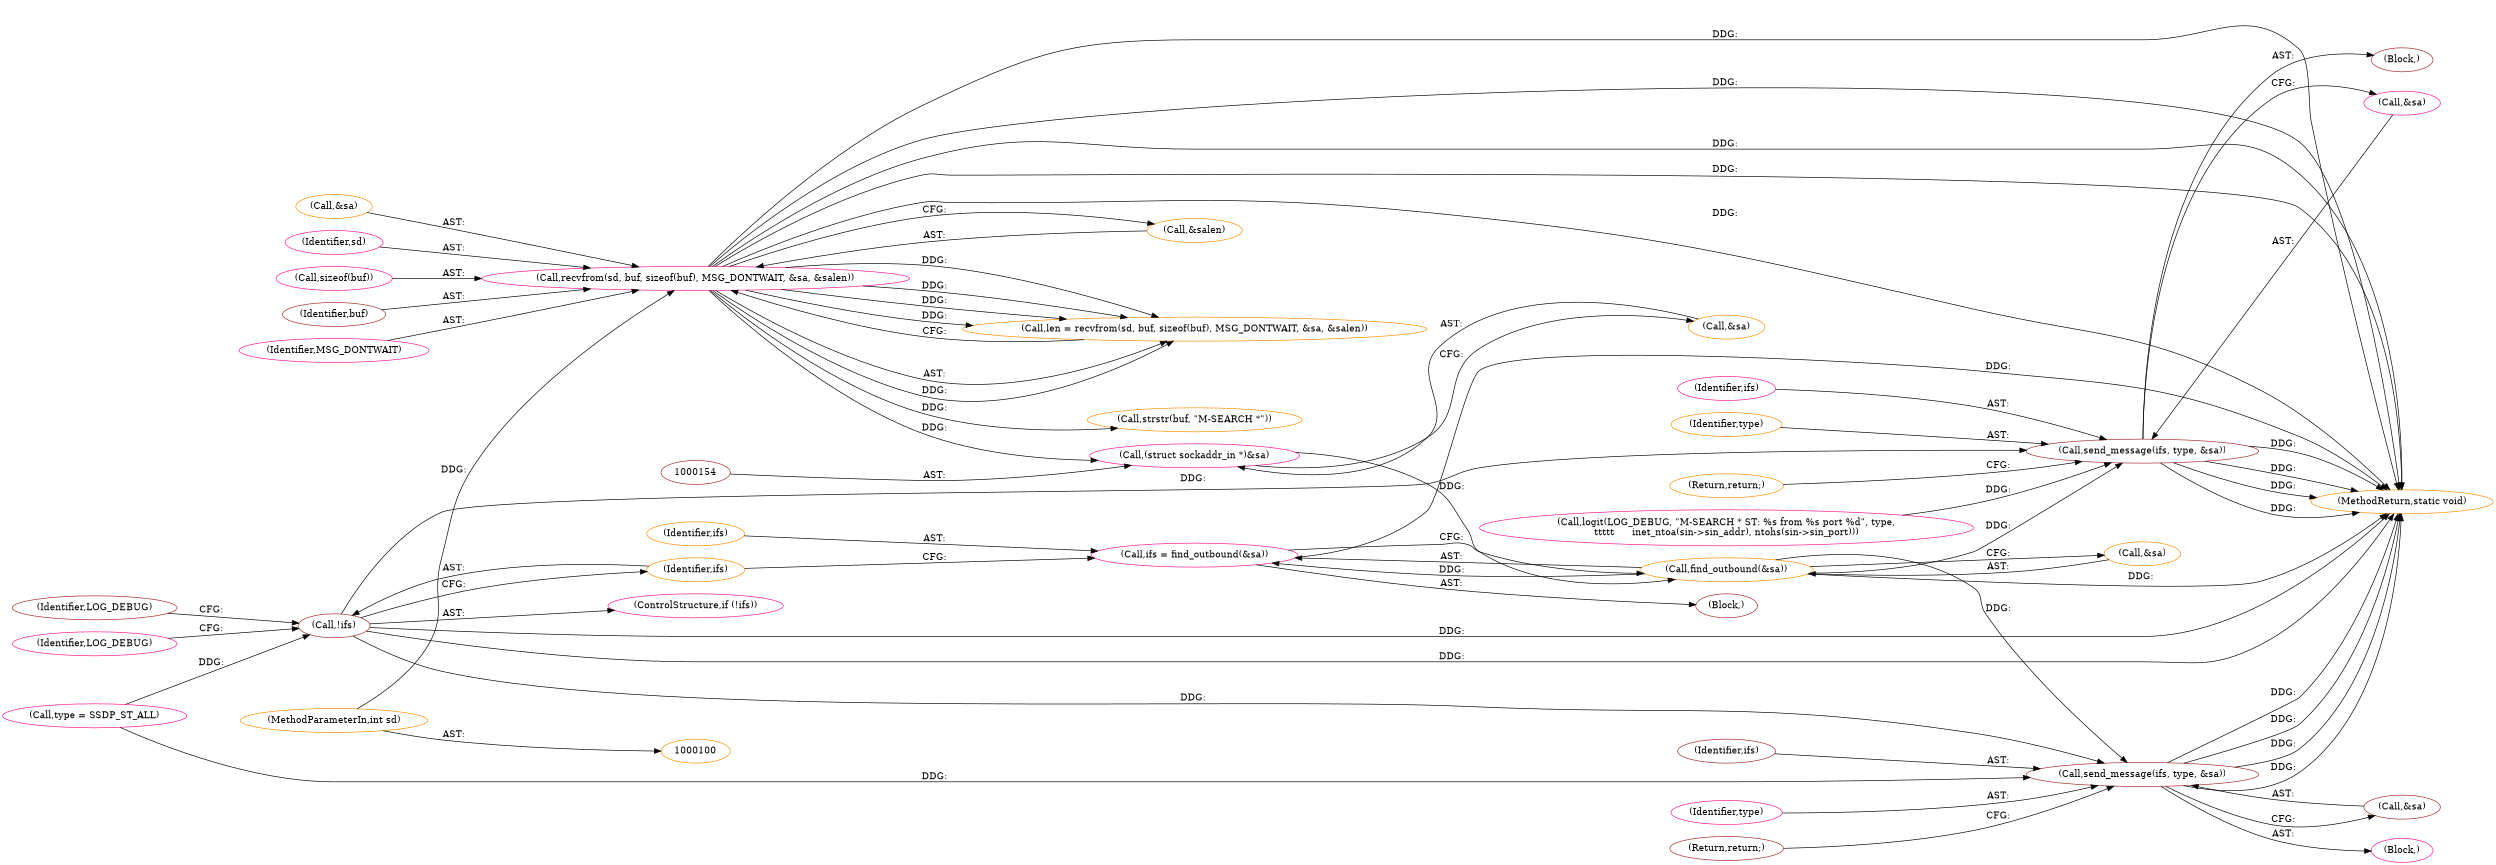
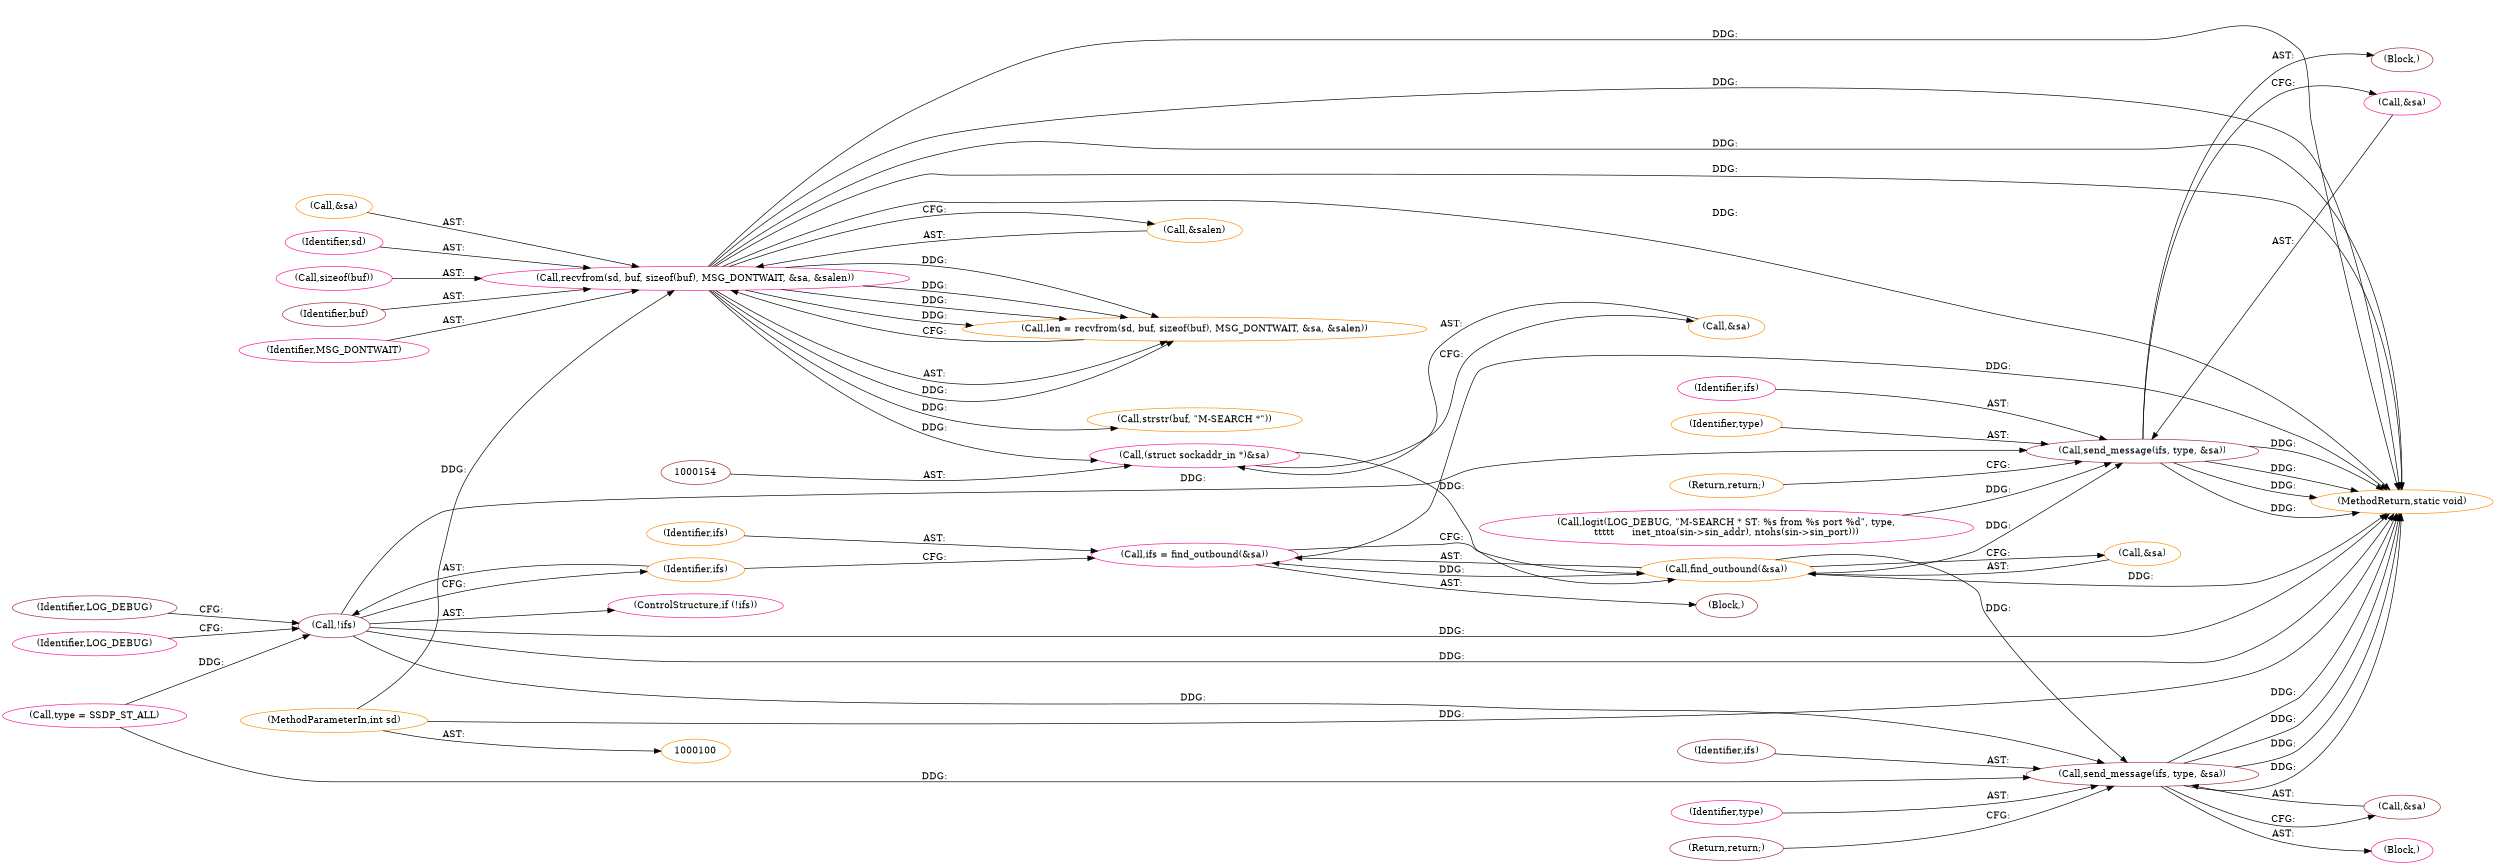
edge "(MethodParameterIn,int sd)" -> "(MethodReturn,static void)": added, label "DDG:"
